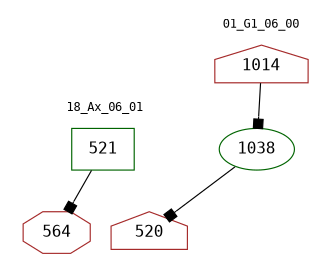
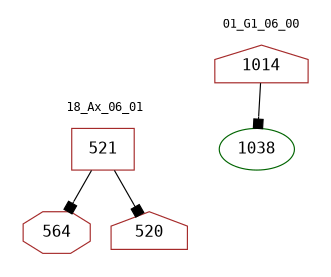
node "521": color darkgreen -> brown
edge "1038" -> "520": now "521" -> "520"
